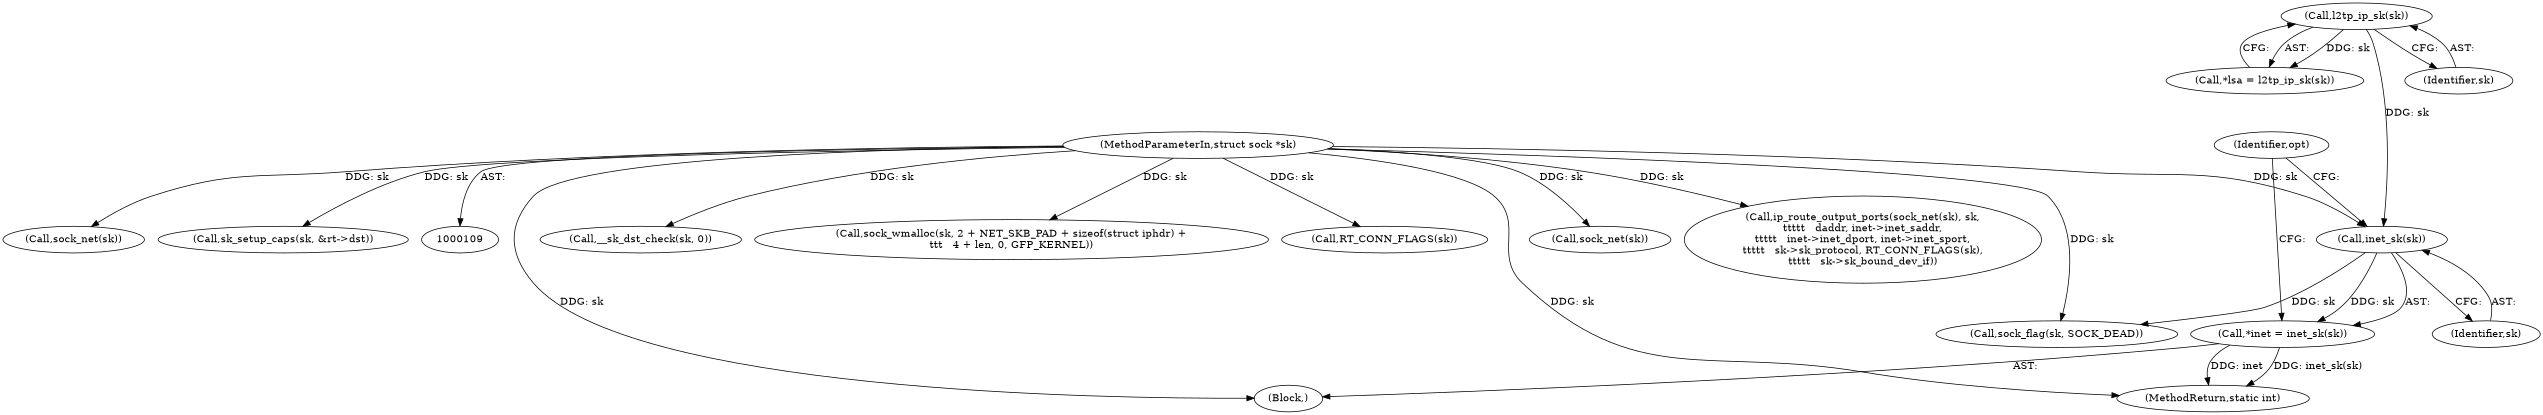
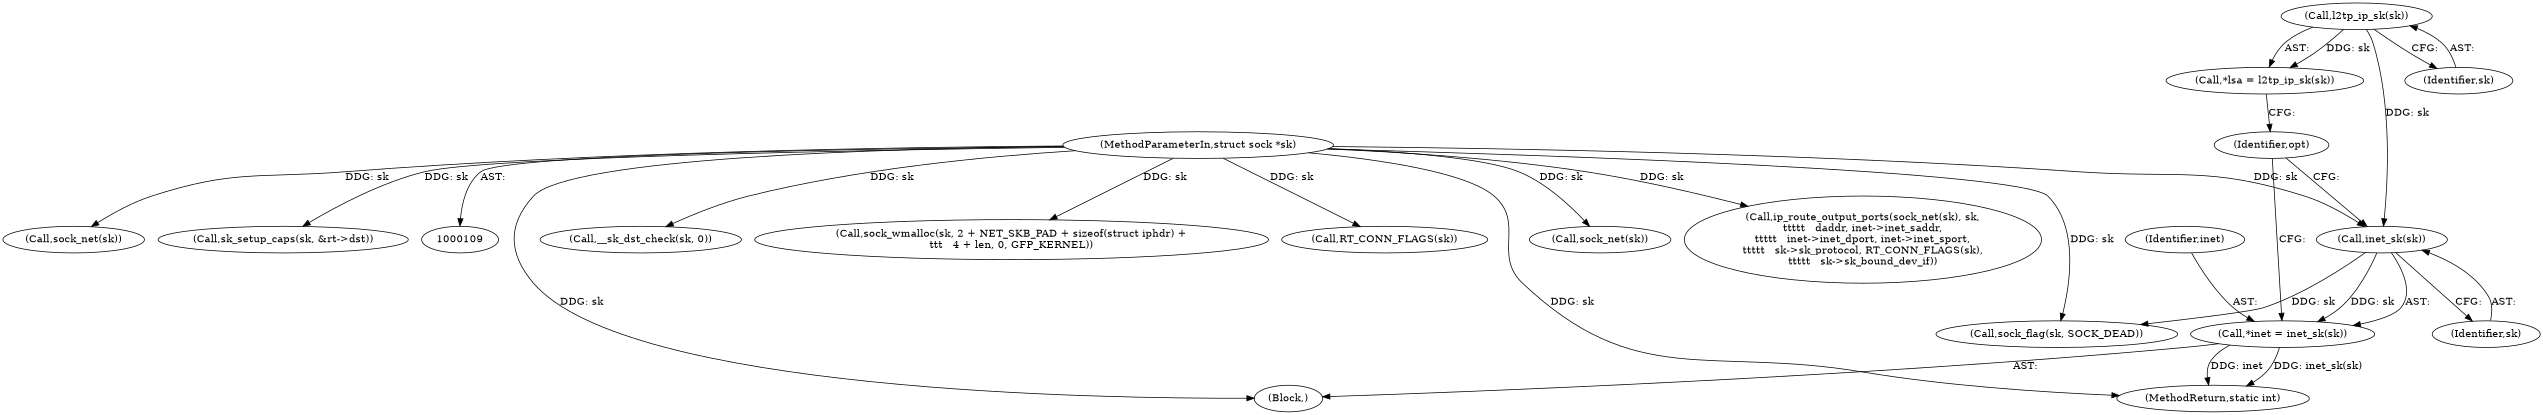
edge "(Call,*lsa = l2tp_ip_sk(sk))" -> "(Call,l2tp_ip_sk(sk))": now "(Call,*lsa = l2tp_ip_sk(sk))" -> "(Identifier,opt)"
node "(Identifier,inet)": added
